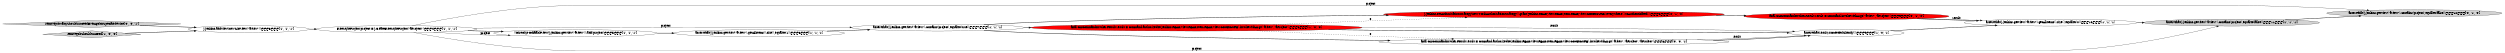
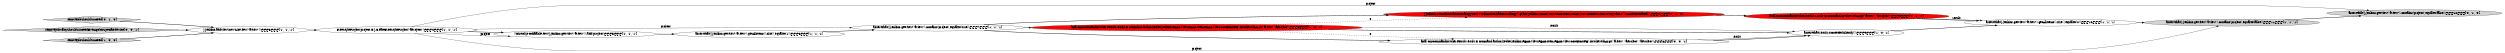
node "removeJobShouldSucceed['0', '1', '0']": added
